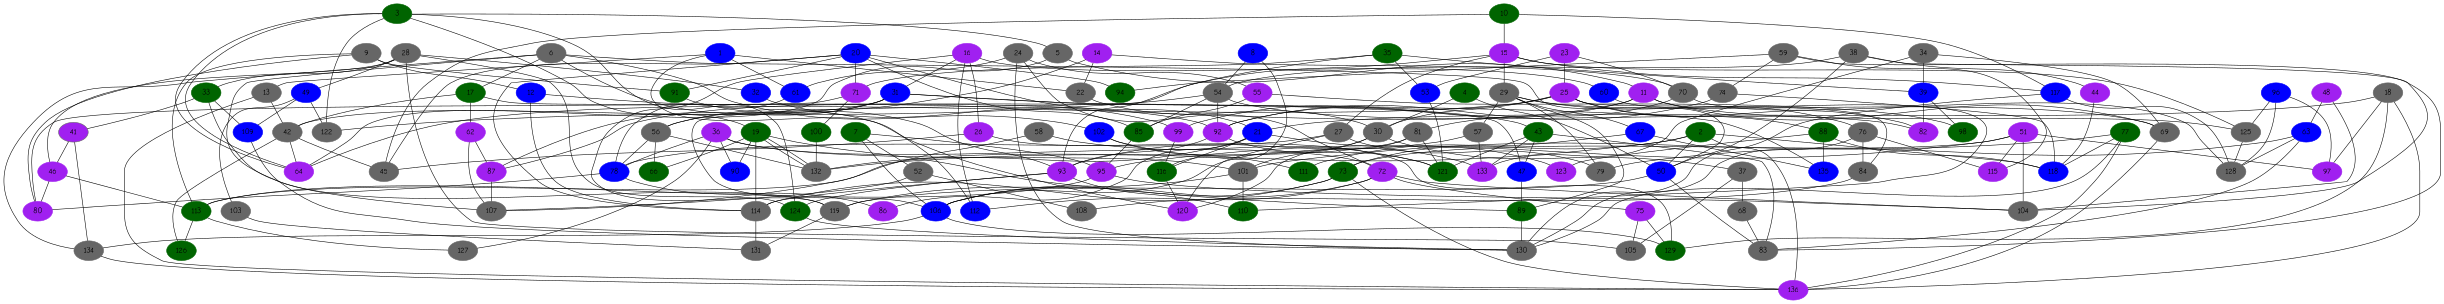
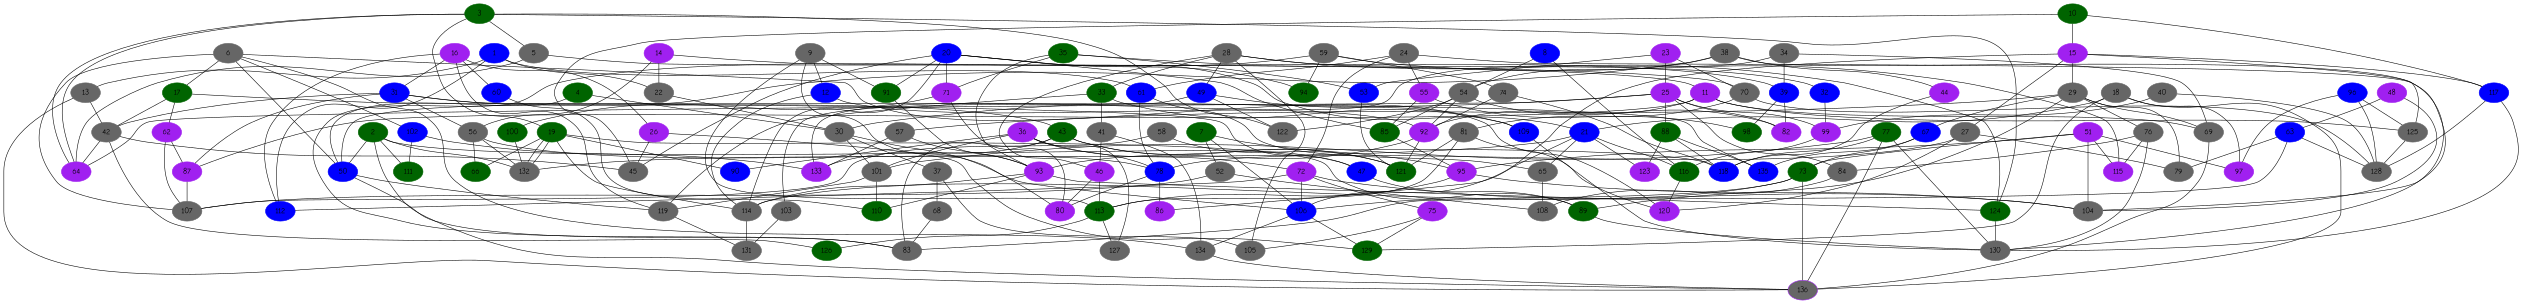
node "40": added
node "41": fillcolor purple -> gray40
node "65": added
node "136": fillcolor purple -> gray40
